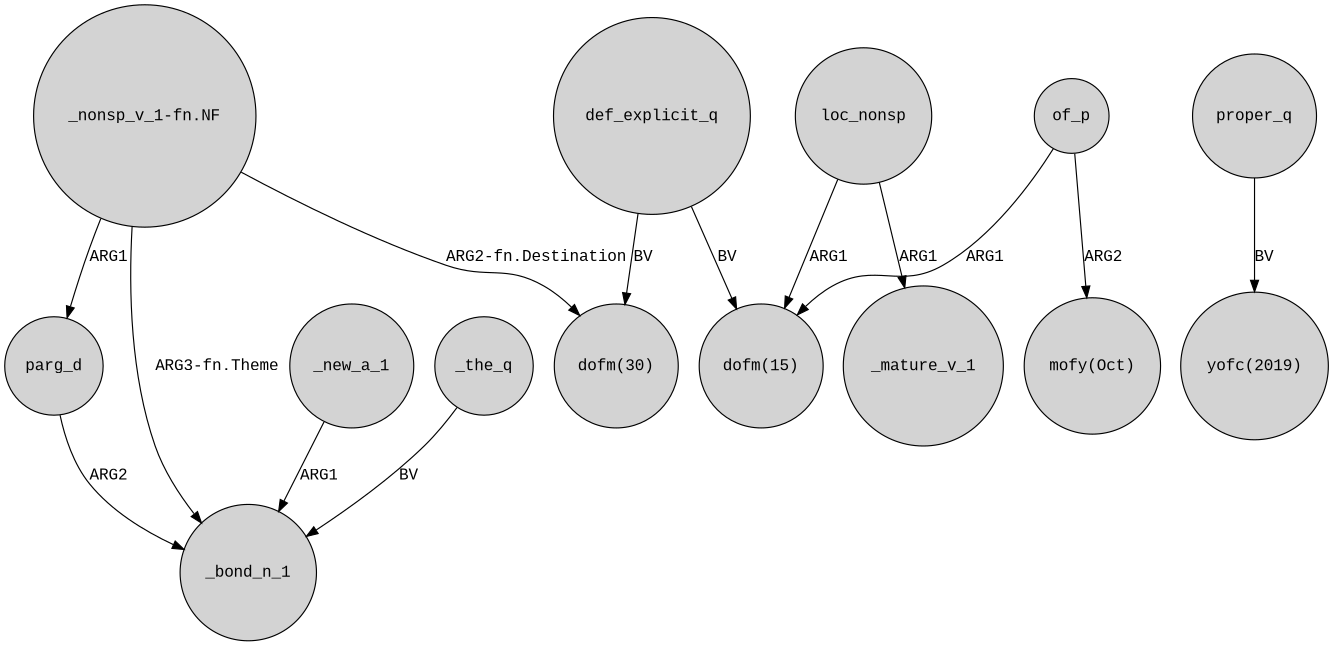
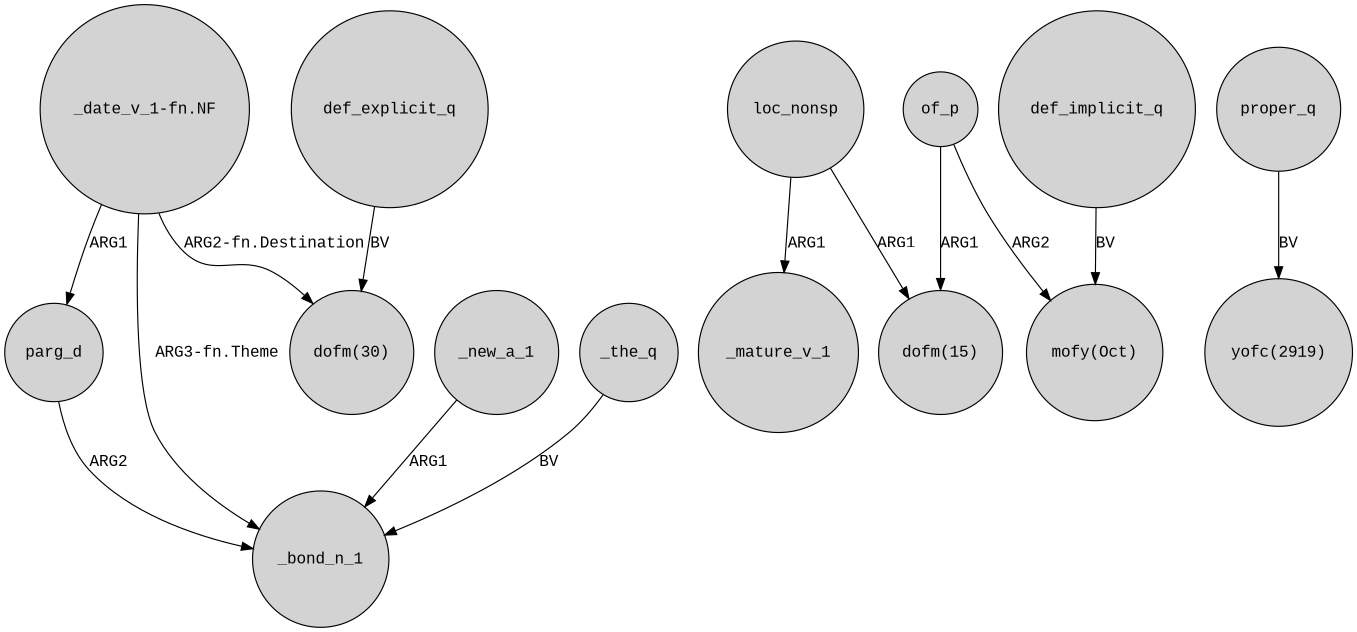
node "def_implicit_q": added
node "_nonsp_v_1-fn.NF": label "_nonsp_v_1-fn.NF" -> "_date_v_1-fn.NF"
edge "def_explicit_q" -> "dofm(15)": removed, label "BV"
node "yofc(2019)": label "yofc(2019)" -> "yofc(2919)"
